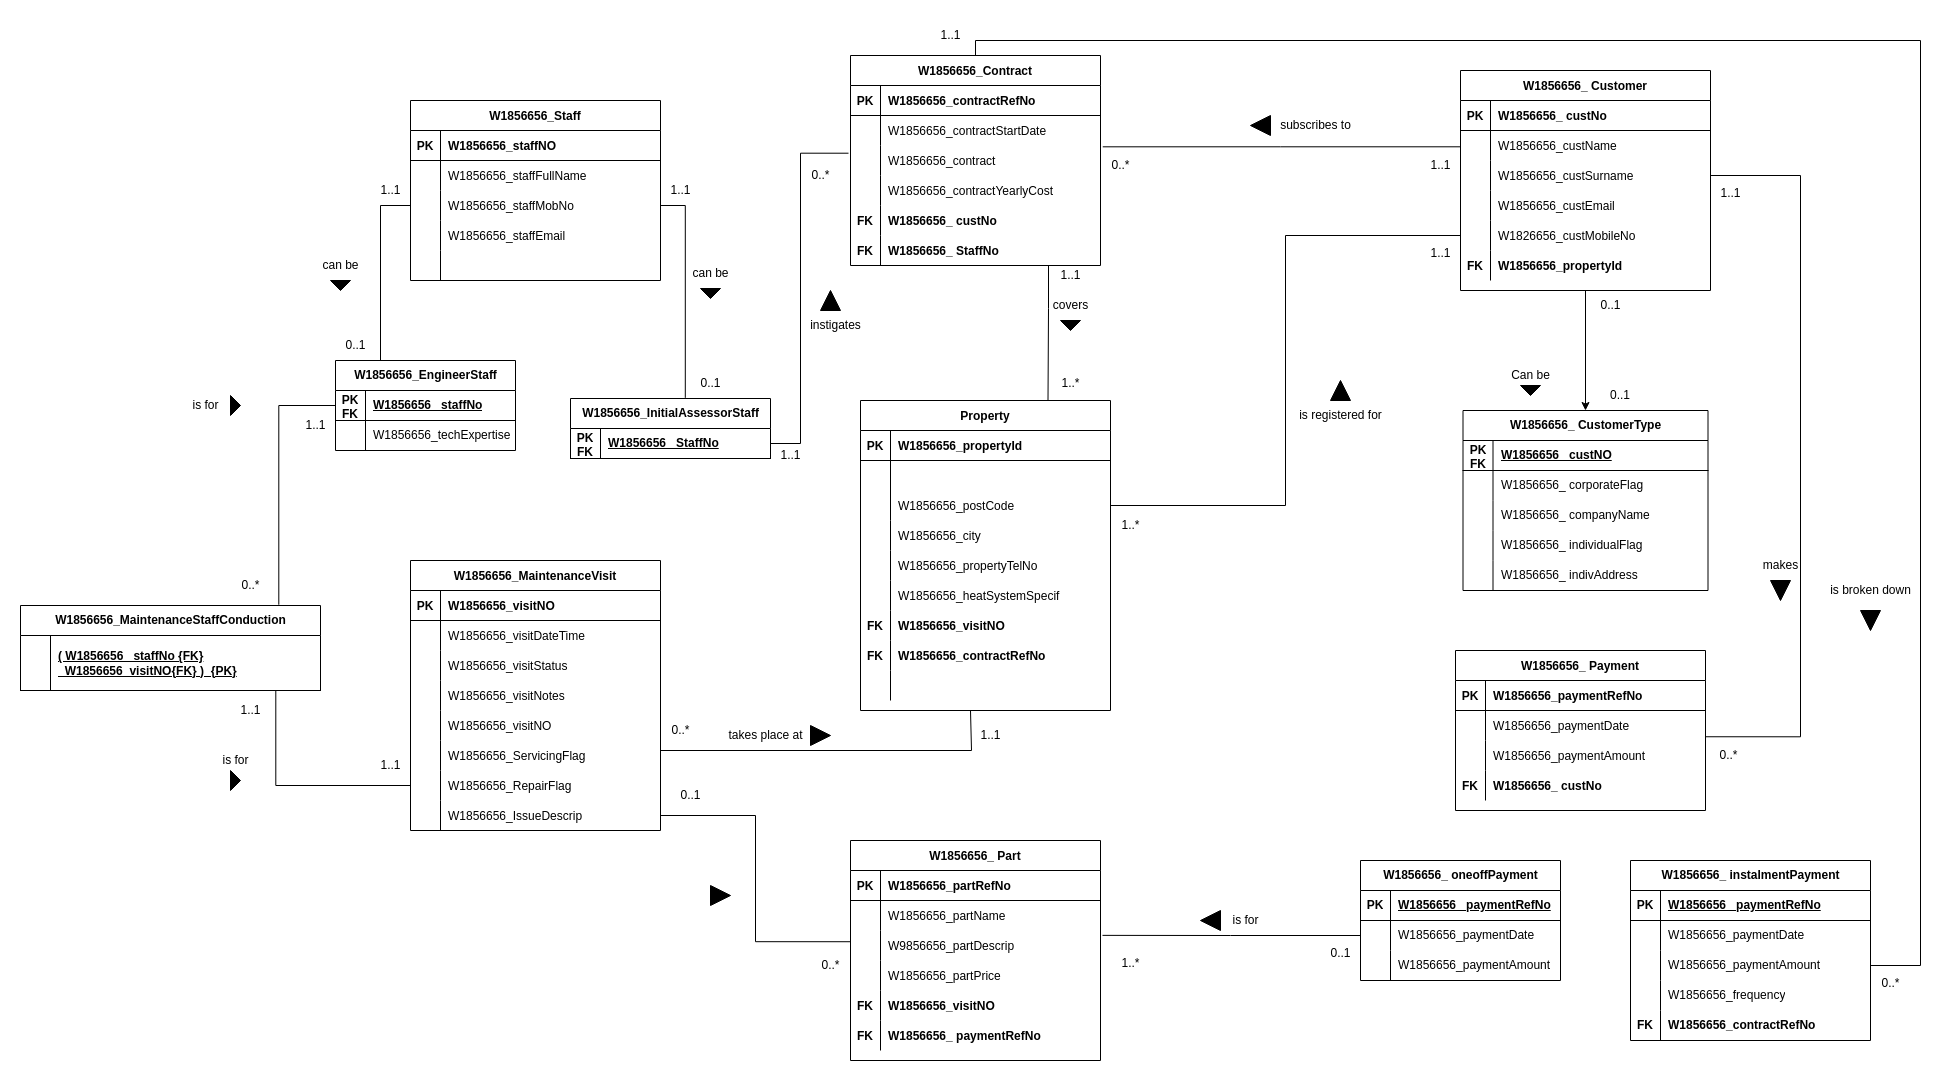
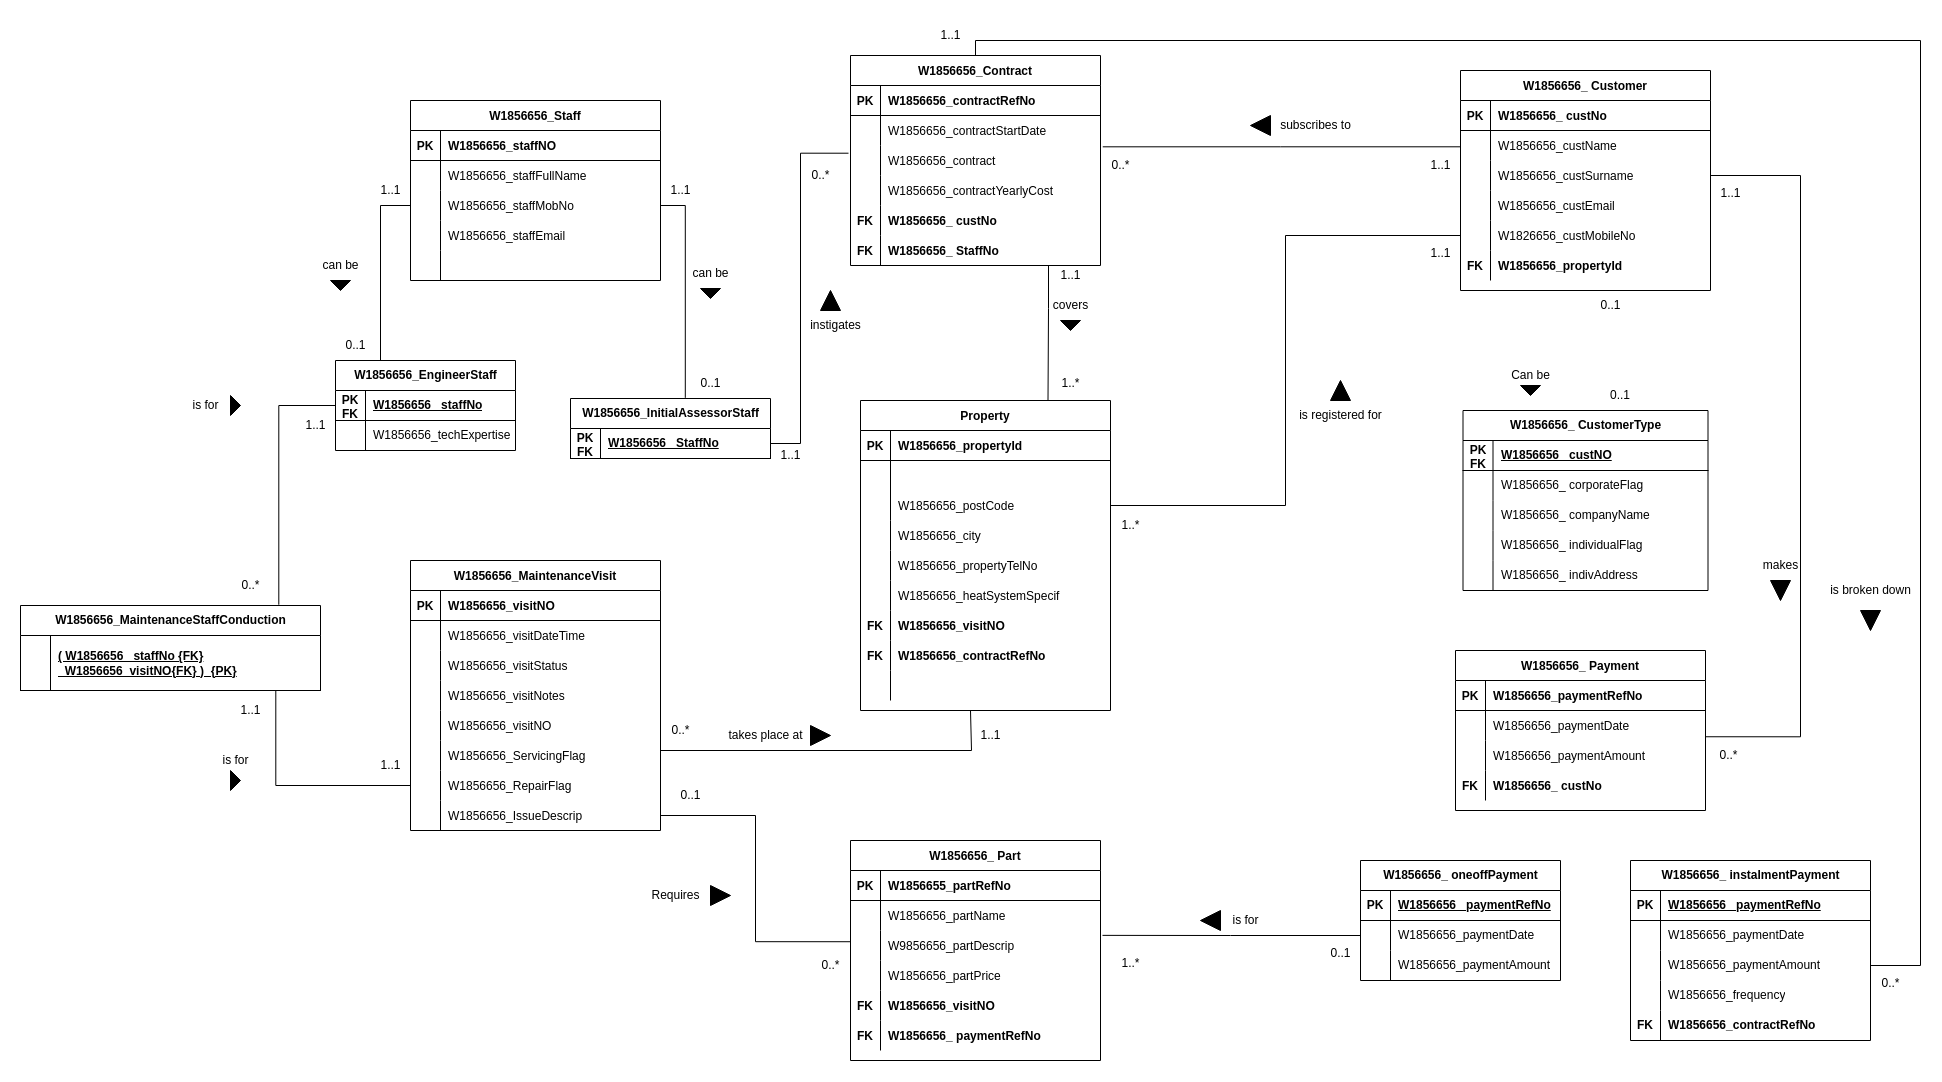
edge "W1856656_ Customer" -> "W1856656_ CustomerType": removed
node "W1856656_partRefNo": label "W1856656_partRefNo" -> "W1856655_partRefNo"
node "Requires": added
